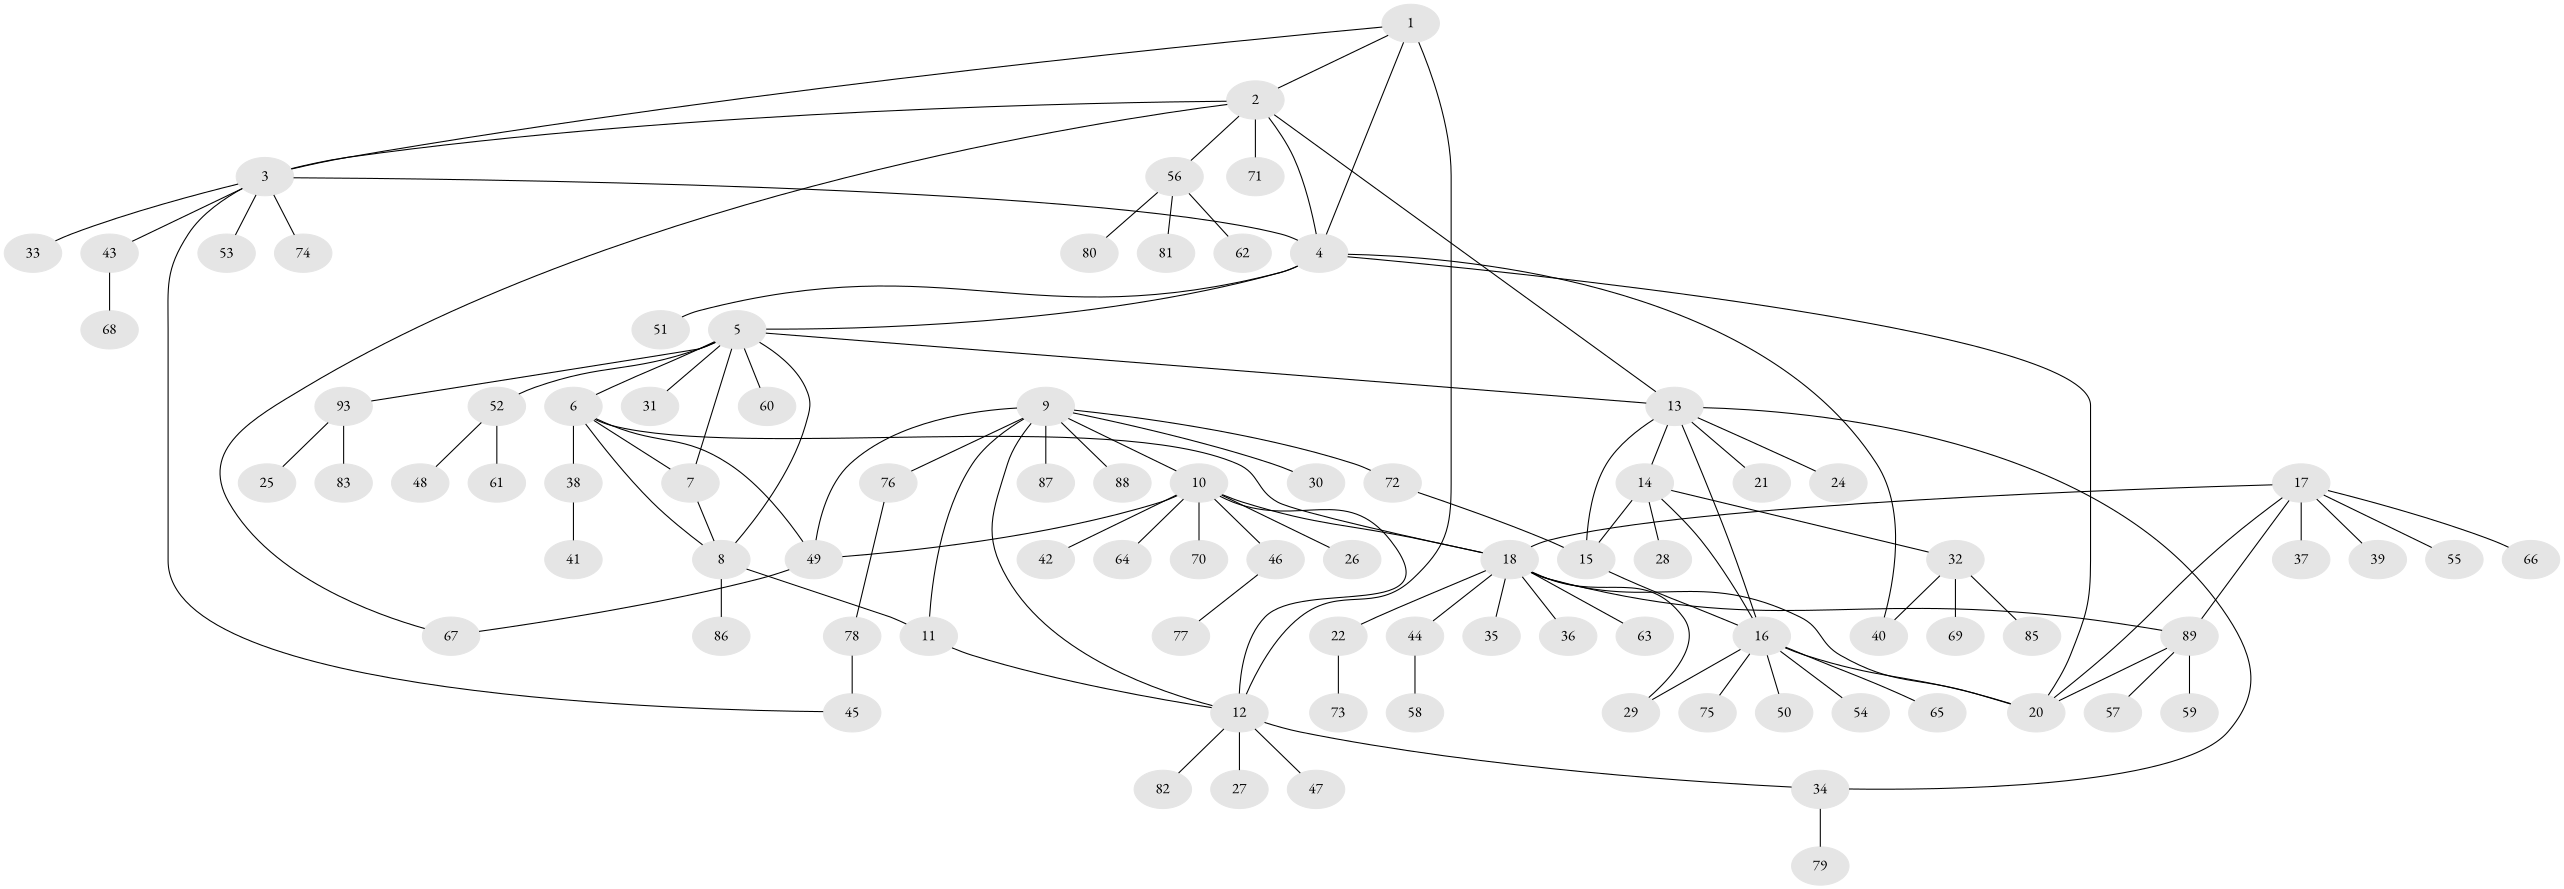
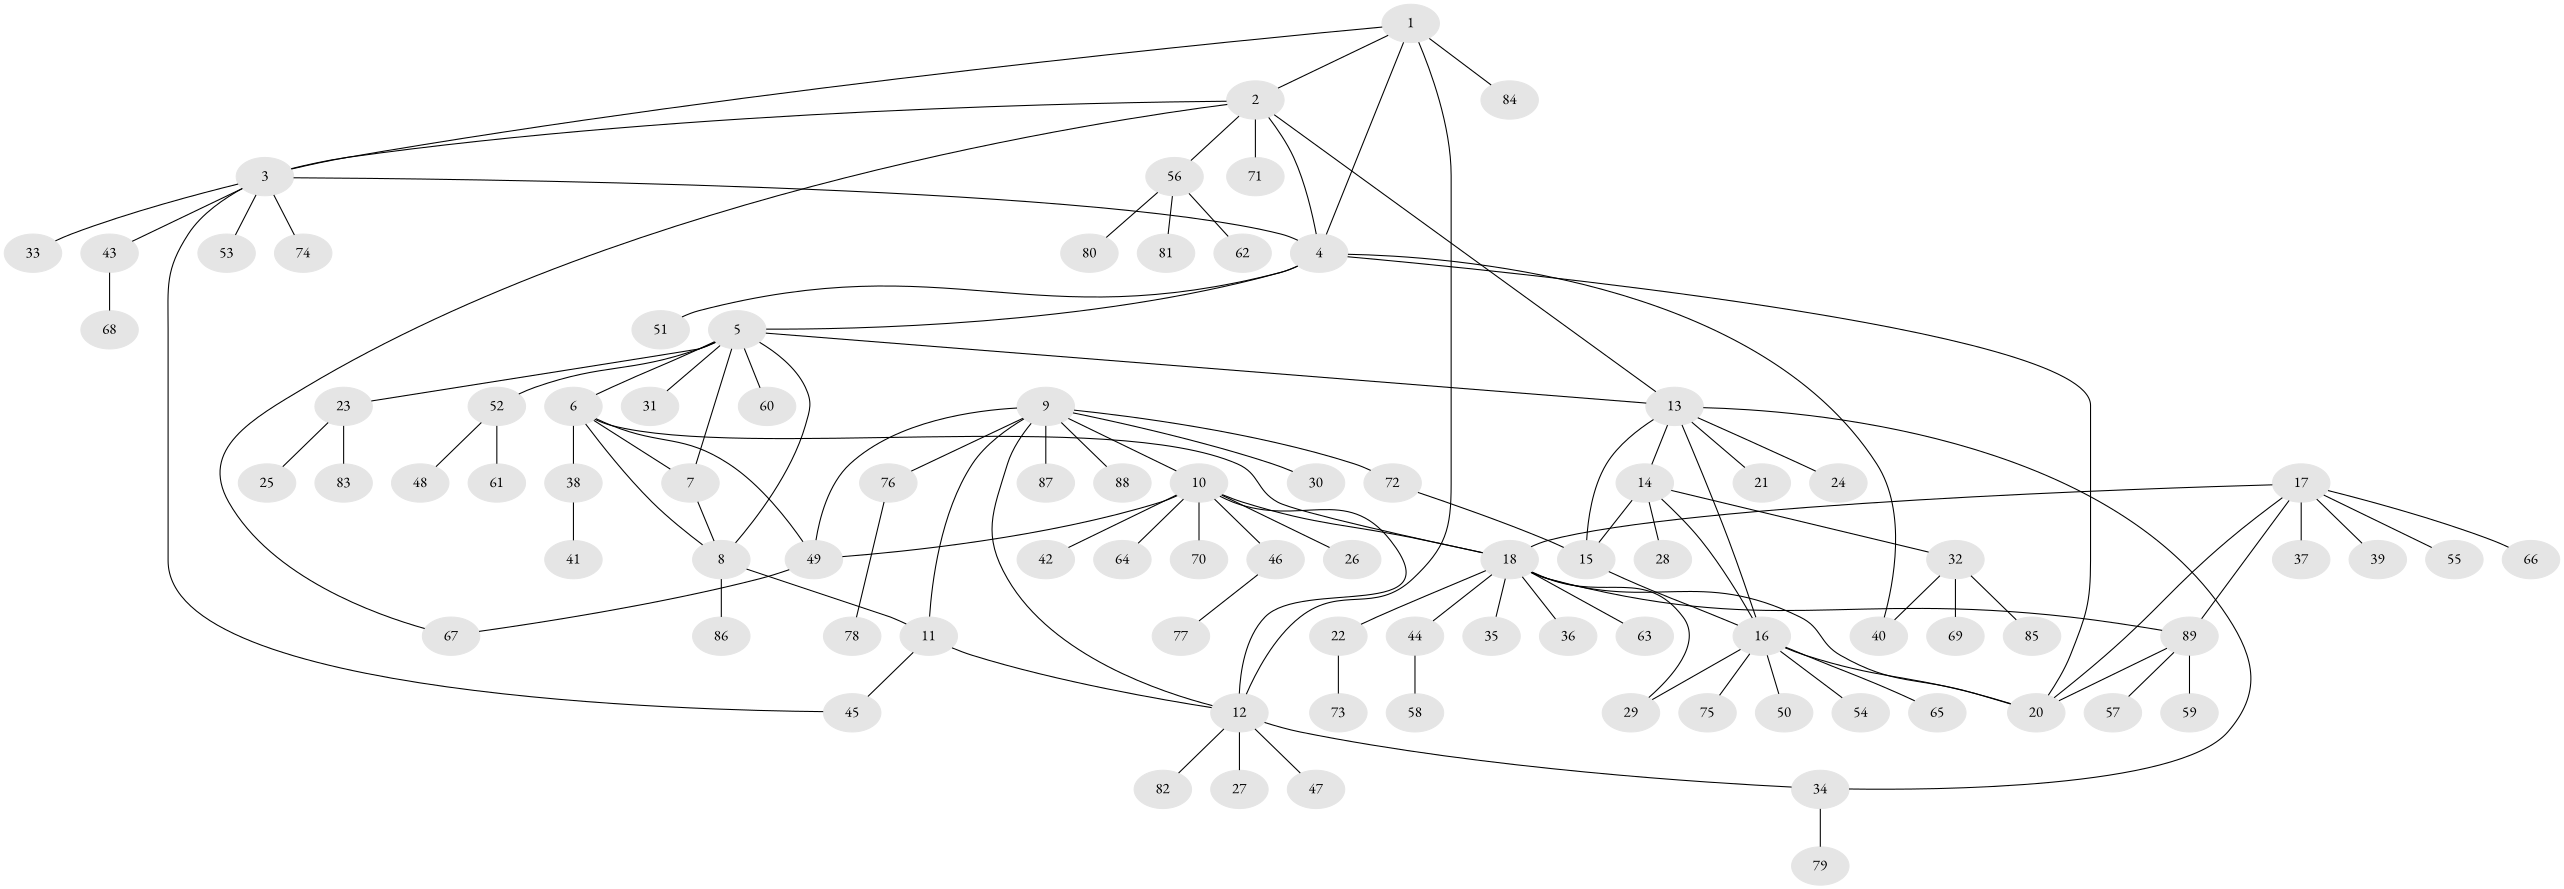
node "84": added
node "93": label "93" -> "23"
edge "78" -- "45": now "11" -- "45"
